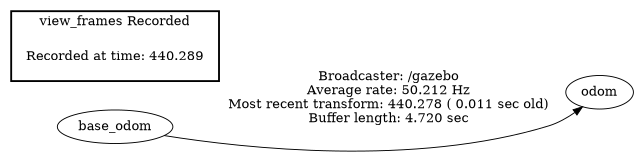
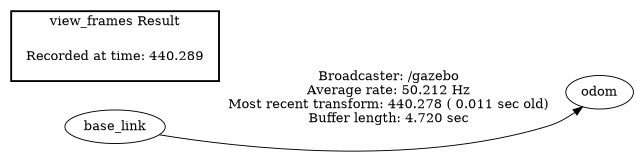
cluster "view_frames Recorded": label "view_frames Recorded" -> "view_frames Result"
node "base_odom": label "base_odom" -> "base_link"
